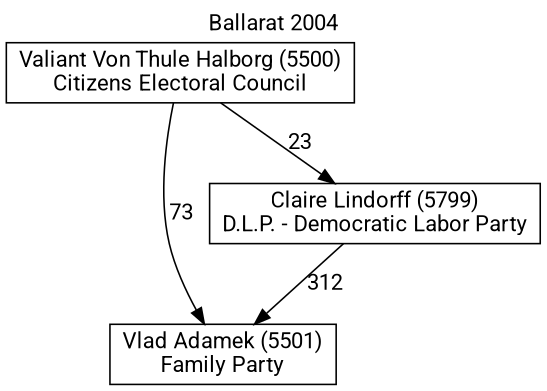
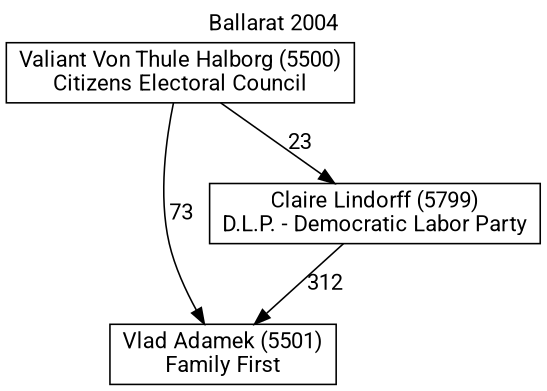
node "Vlad Adamek (5501) Family Party": label "Vlad Adamek (5501) Family Party" -> "Vlad Adamek (5501) Family First"
